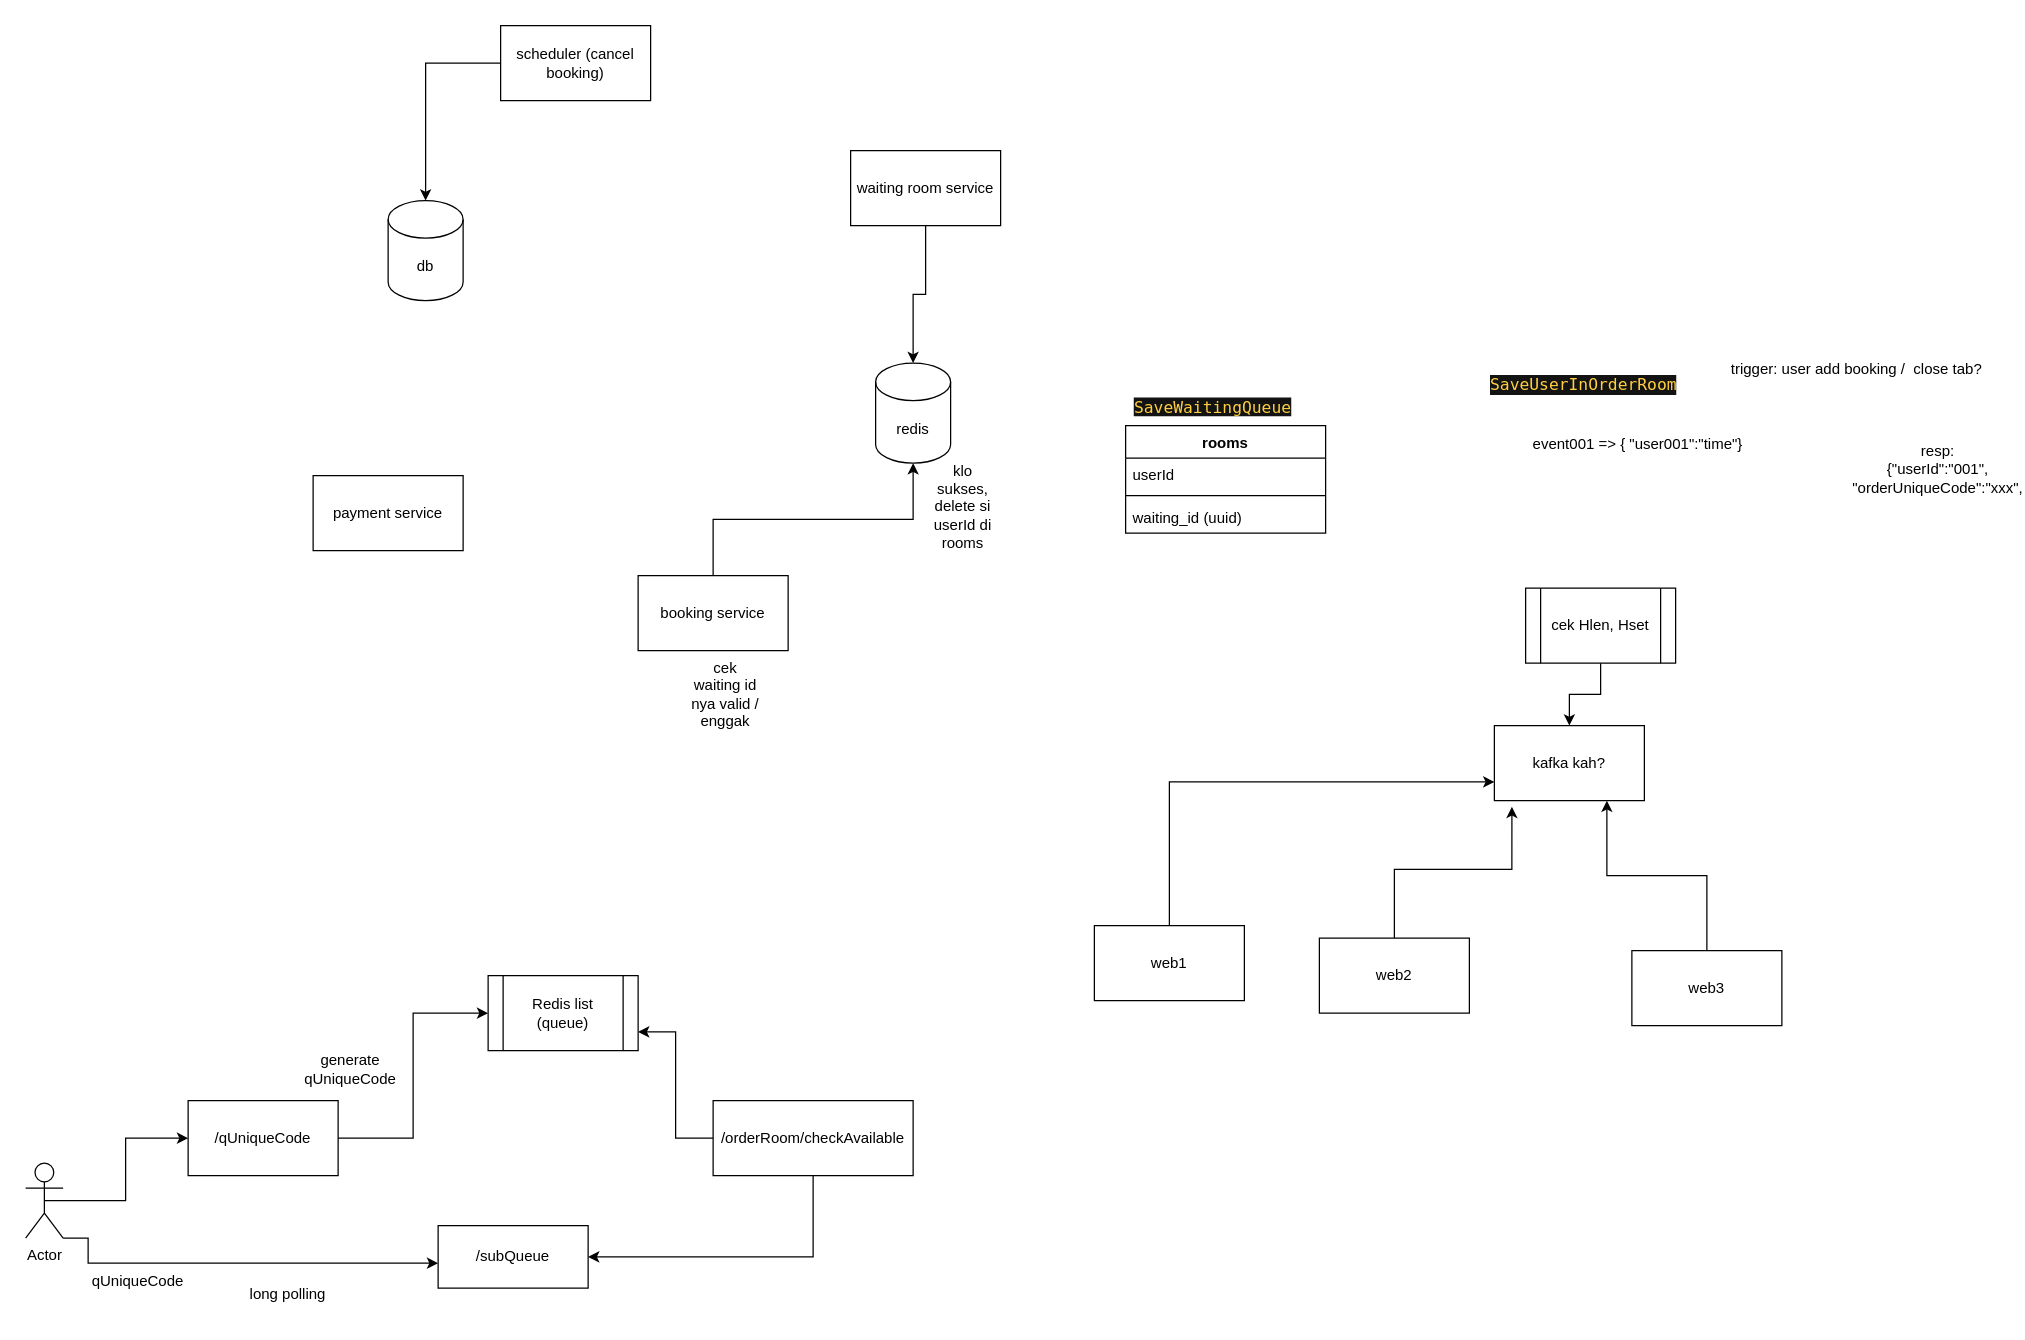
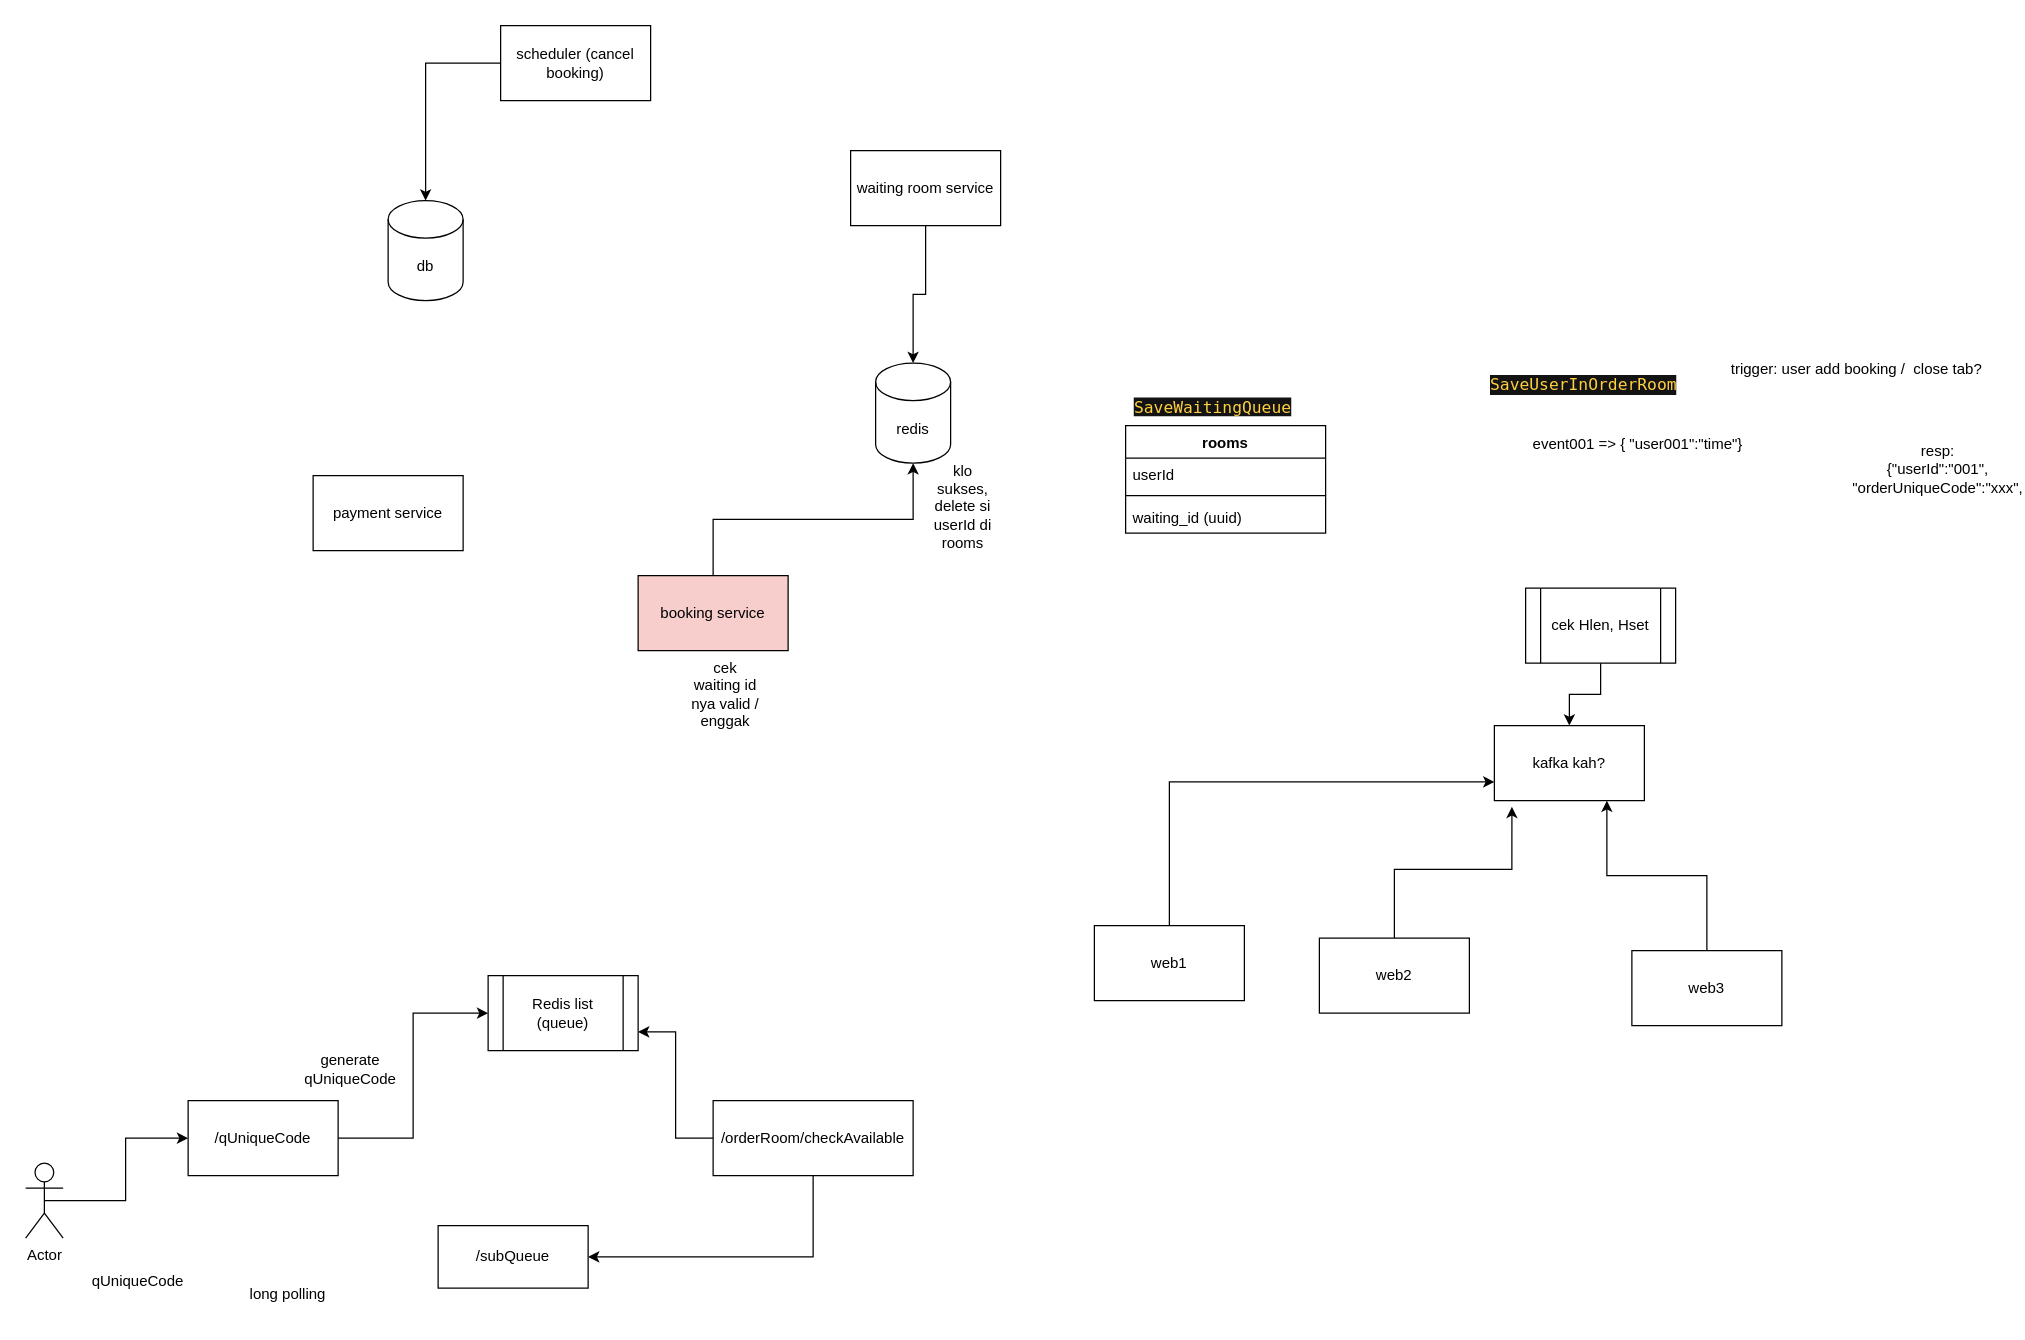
node "booking service": fillcolor #ffffff -> #f8cecc
edge "Actor" -> "/subQueue": removed
